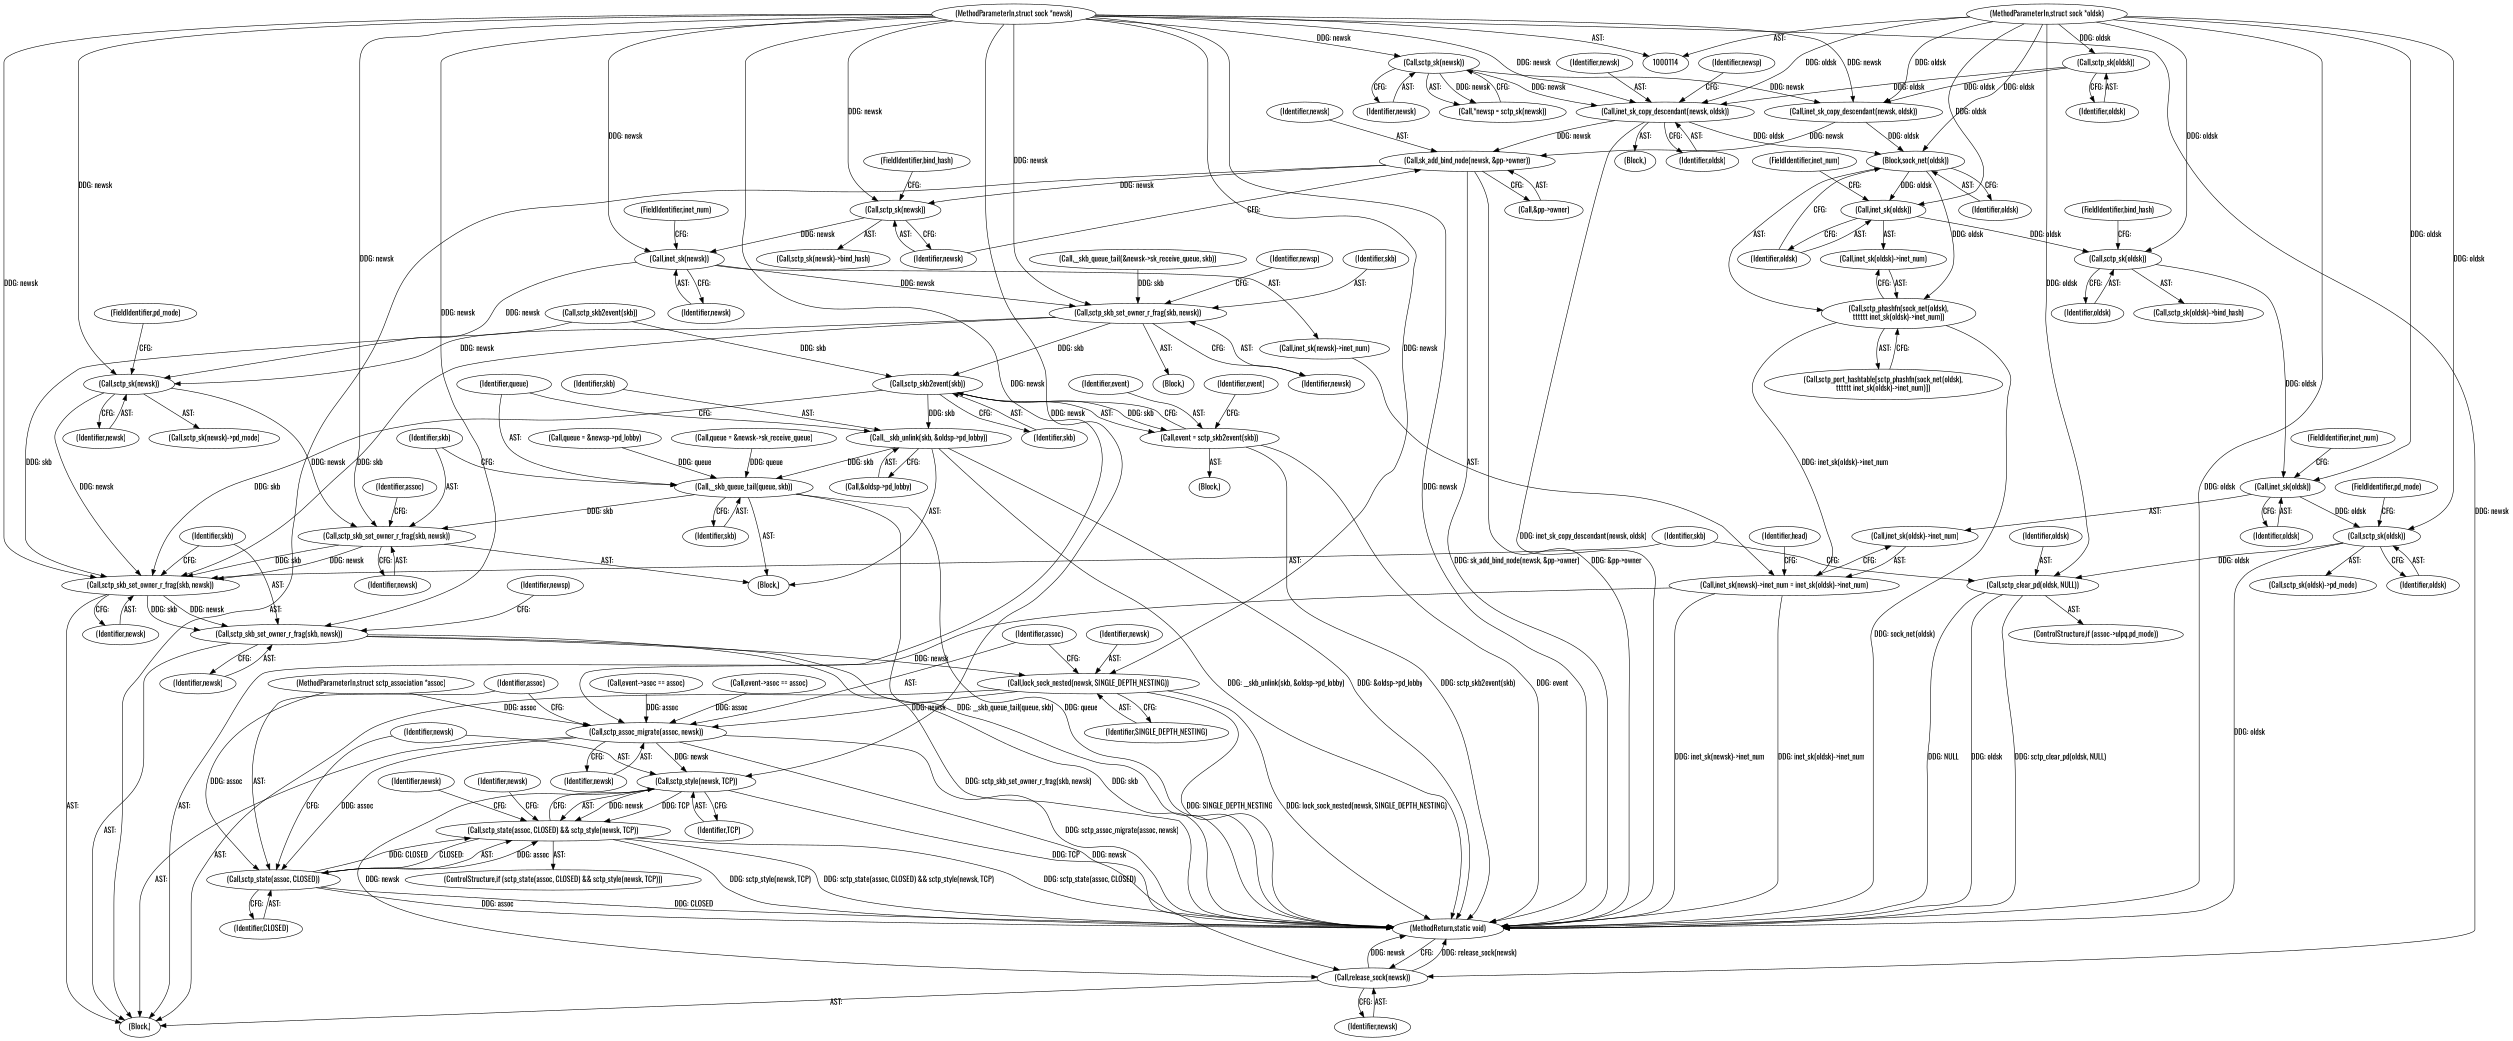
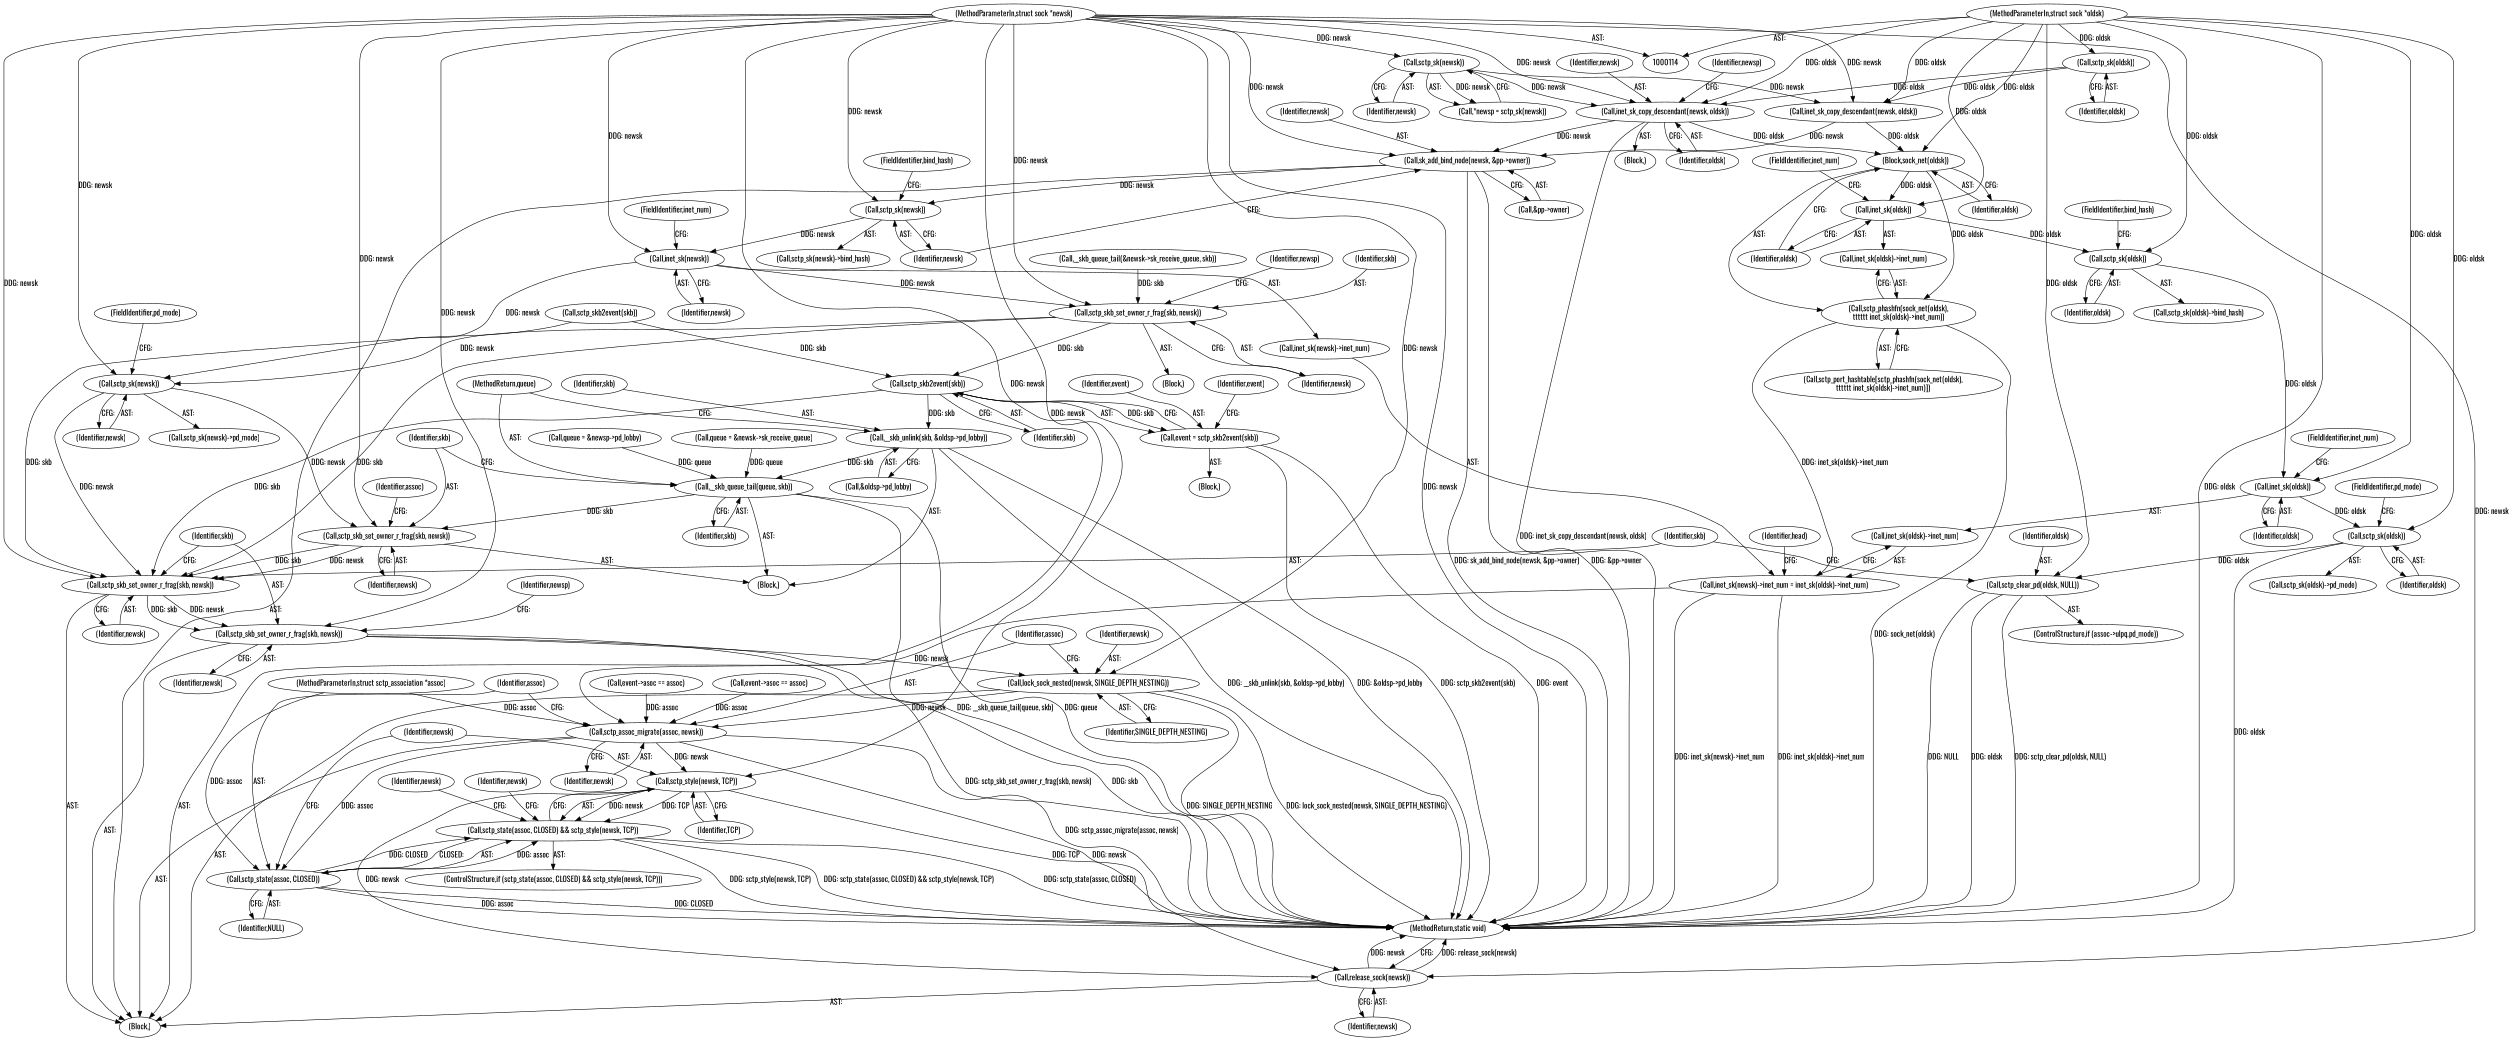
edge "(MethodParameterIn,struct sock *newsk)" -> "(Call,sk_add_bind_node(newsk, &pp->owner))": added, label "DDG: newsk"
node "(Identifier,queue)": label "(Identifier,queue)" -> "(MethodReturn,queue)"
node "(Identifier,CLOSED)": label "(Identifier,CLOSED)" -> "(Identifier,NULL)"
